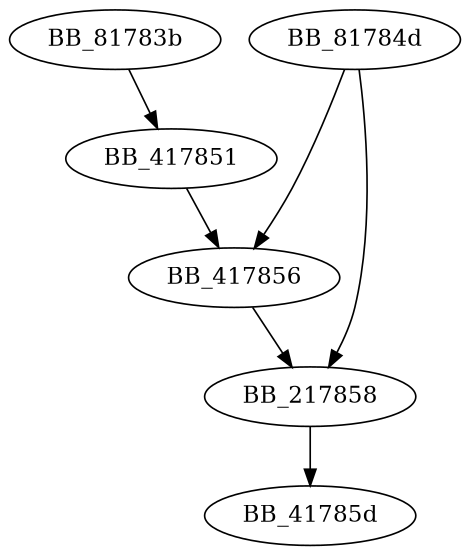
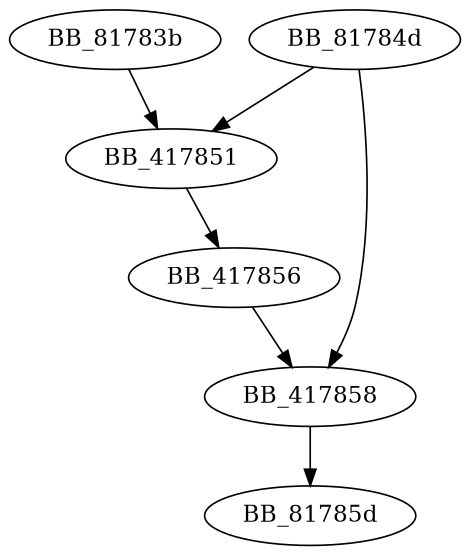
edge "BB_81784d" -> "BB_417856": now "BB_81784d" -> "BB_417851"
node "BB_217858": label "BB_217858" -> "BB_417858"
node "BB_41785d": label "BB_41785d" -> "BB_81785d"
